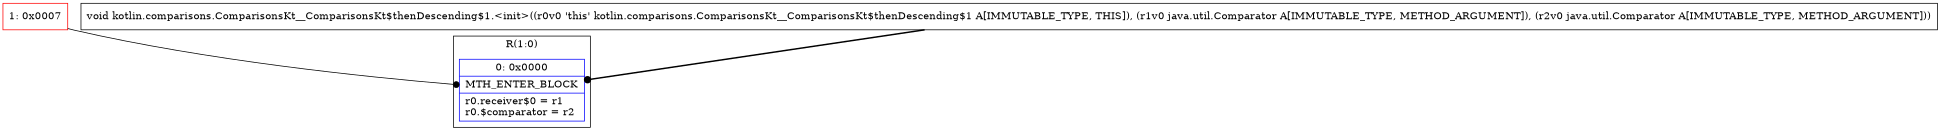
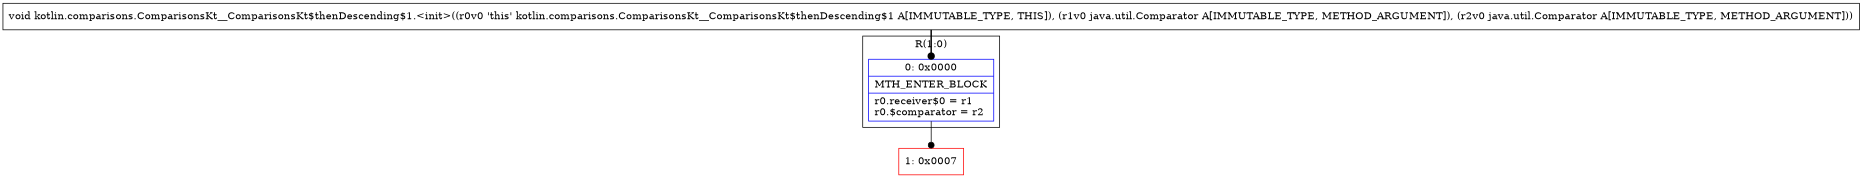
edge "1: 0x0007" -> "0: 0x0000": reversed
